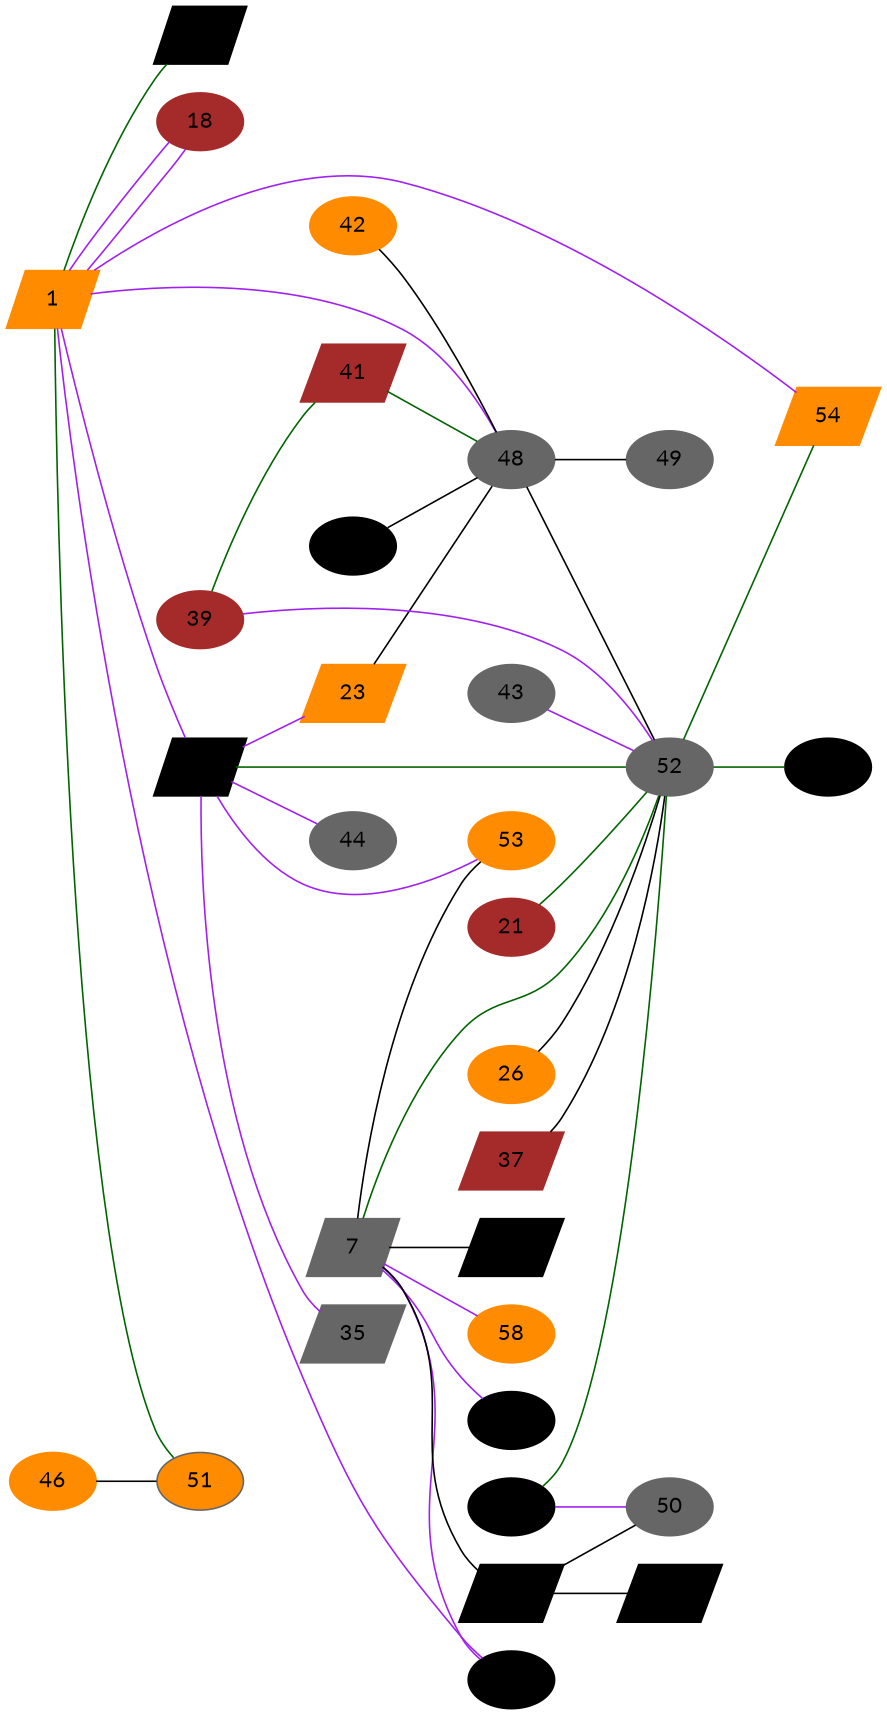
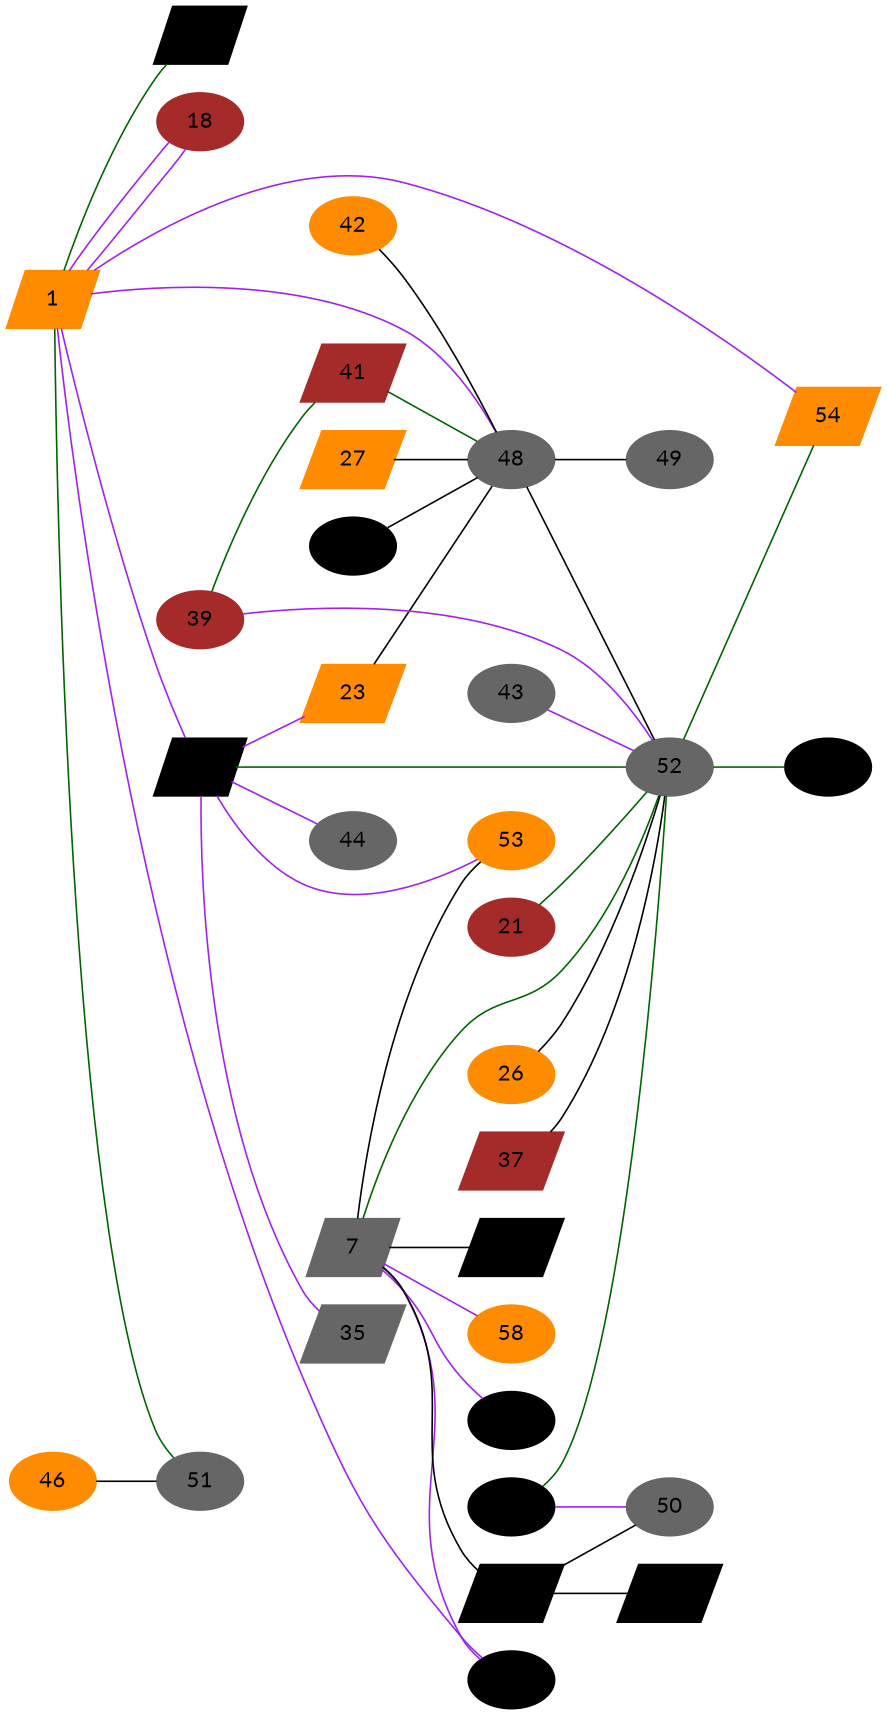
node "27": added
node "51": fillcolor darkorange -> gray40
